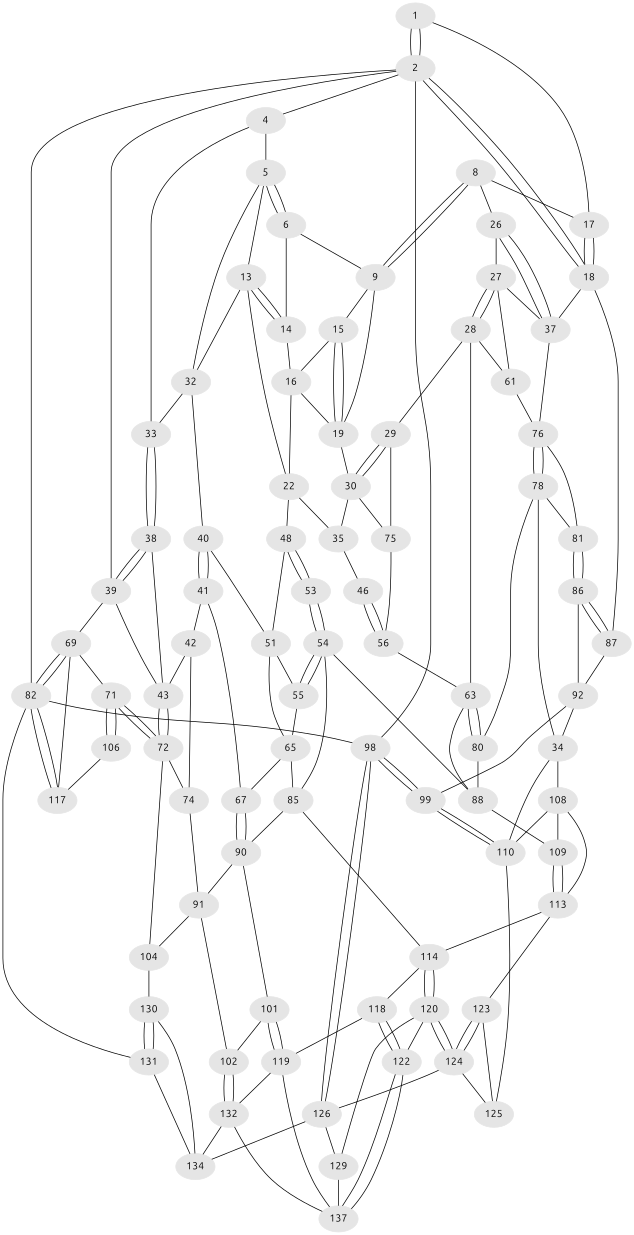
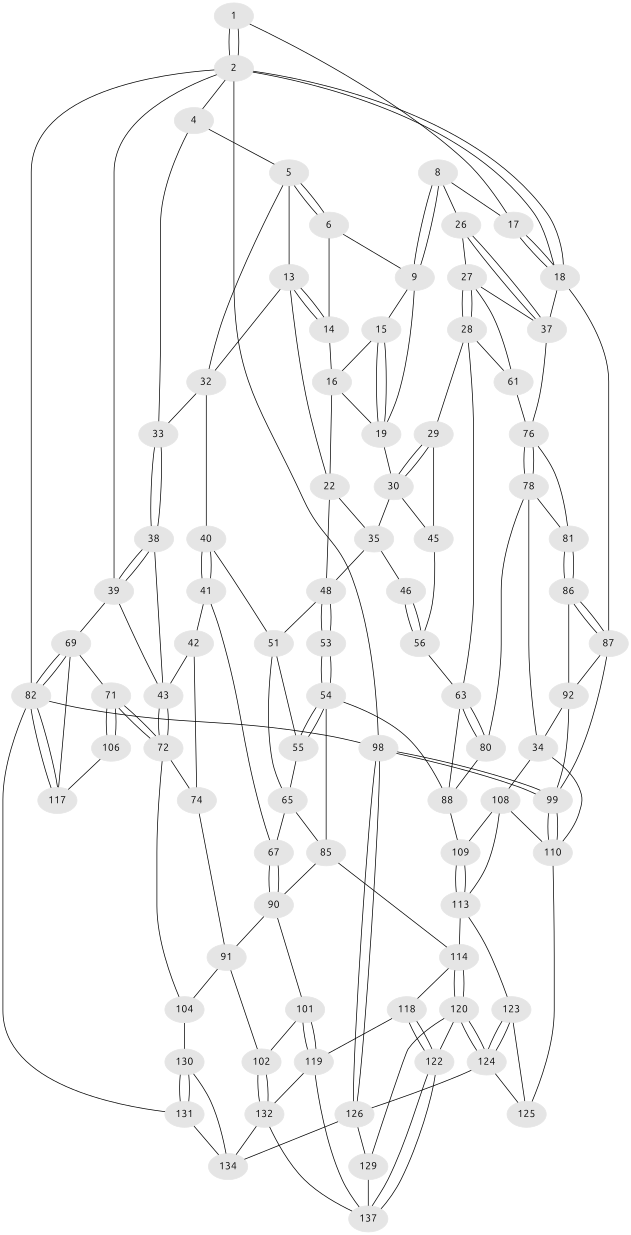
node "75": label "75" -> "45"
edge "35" -- "48": added
edge "87" -- "99": added
